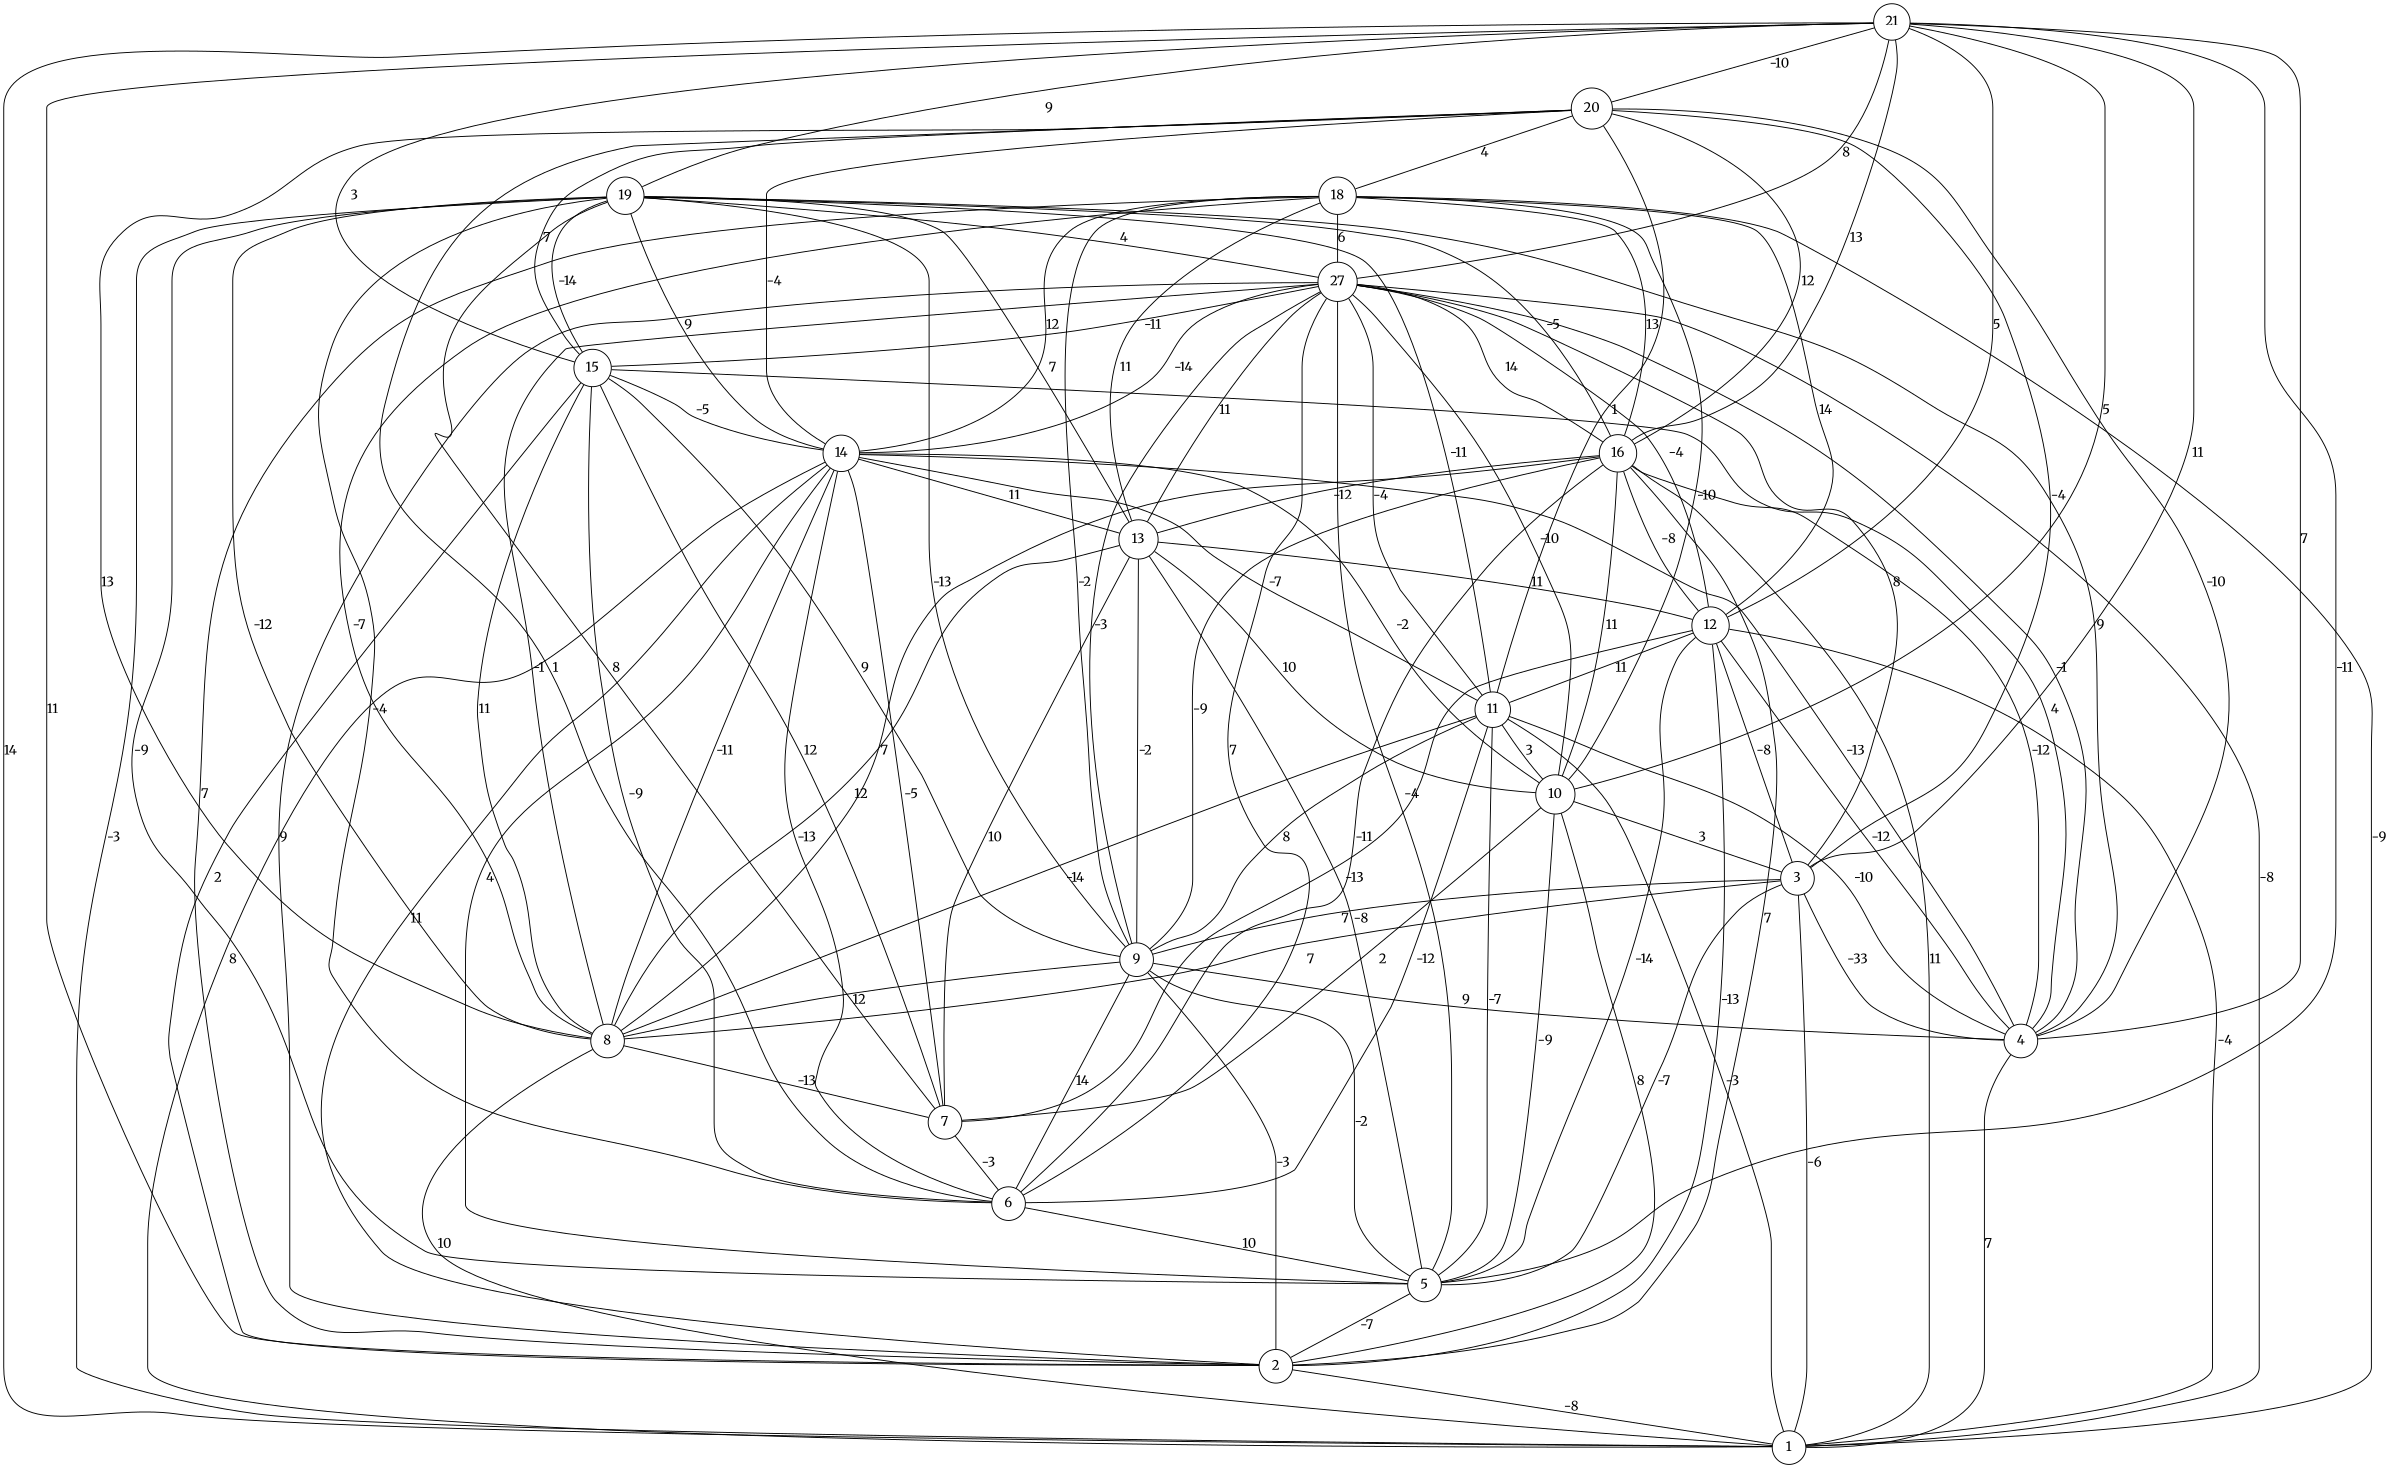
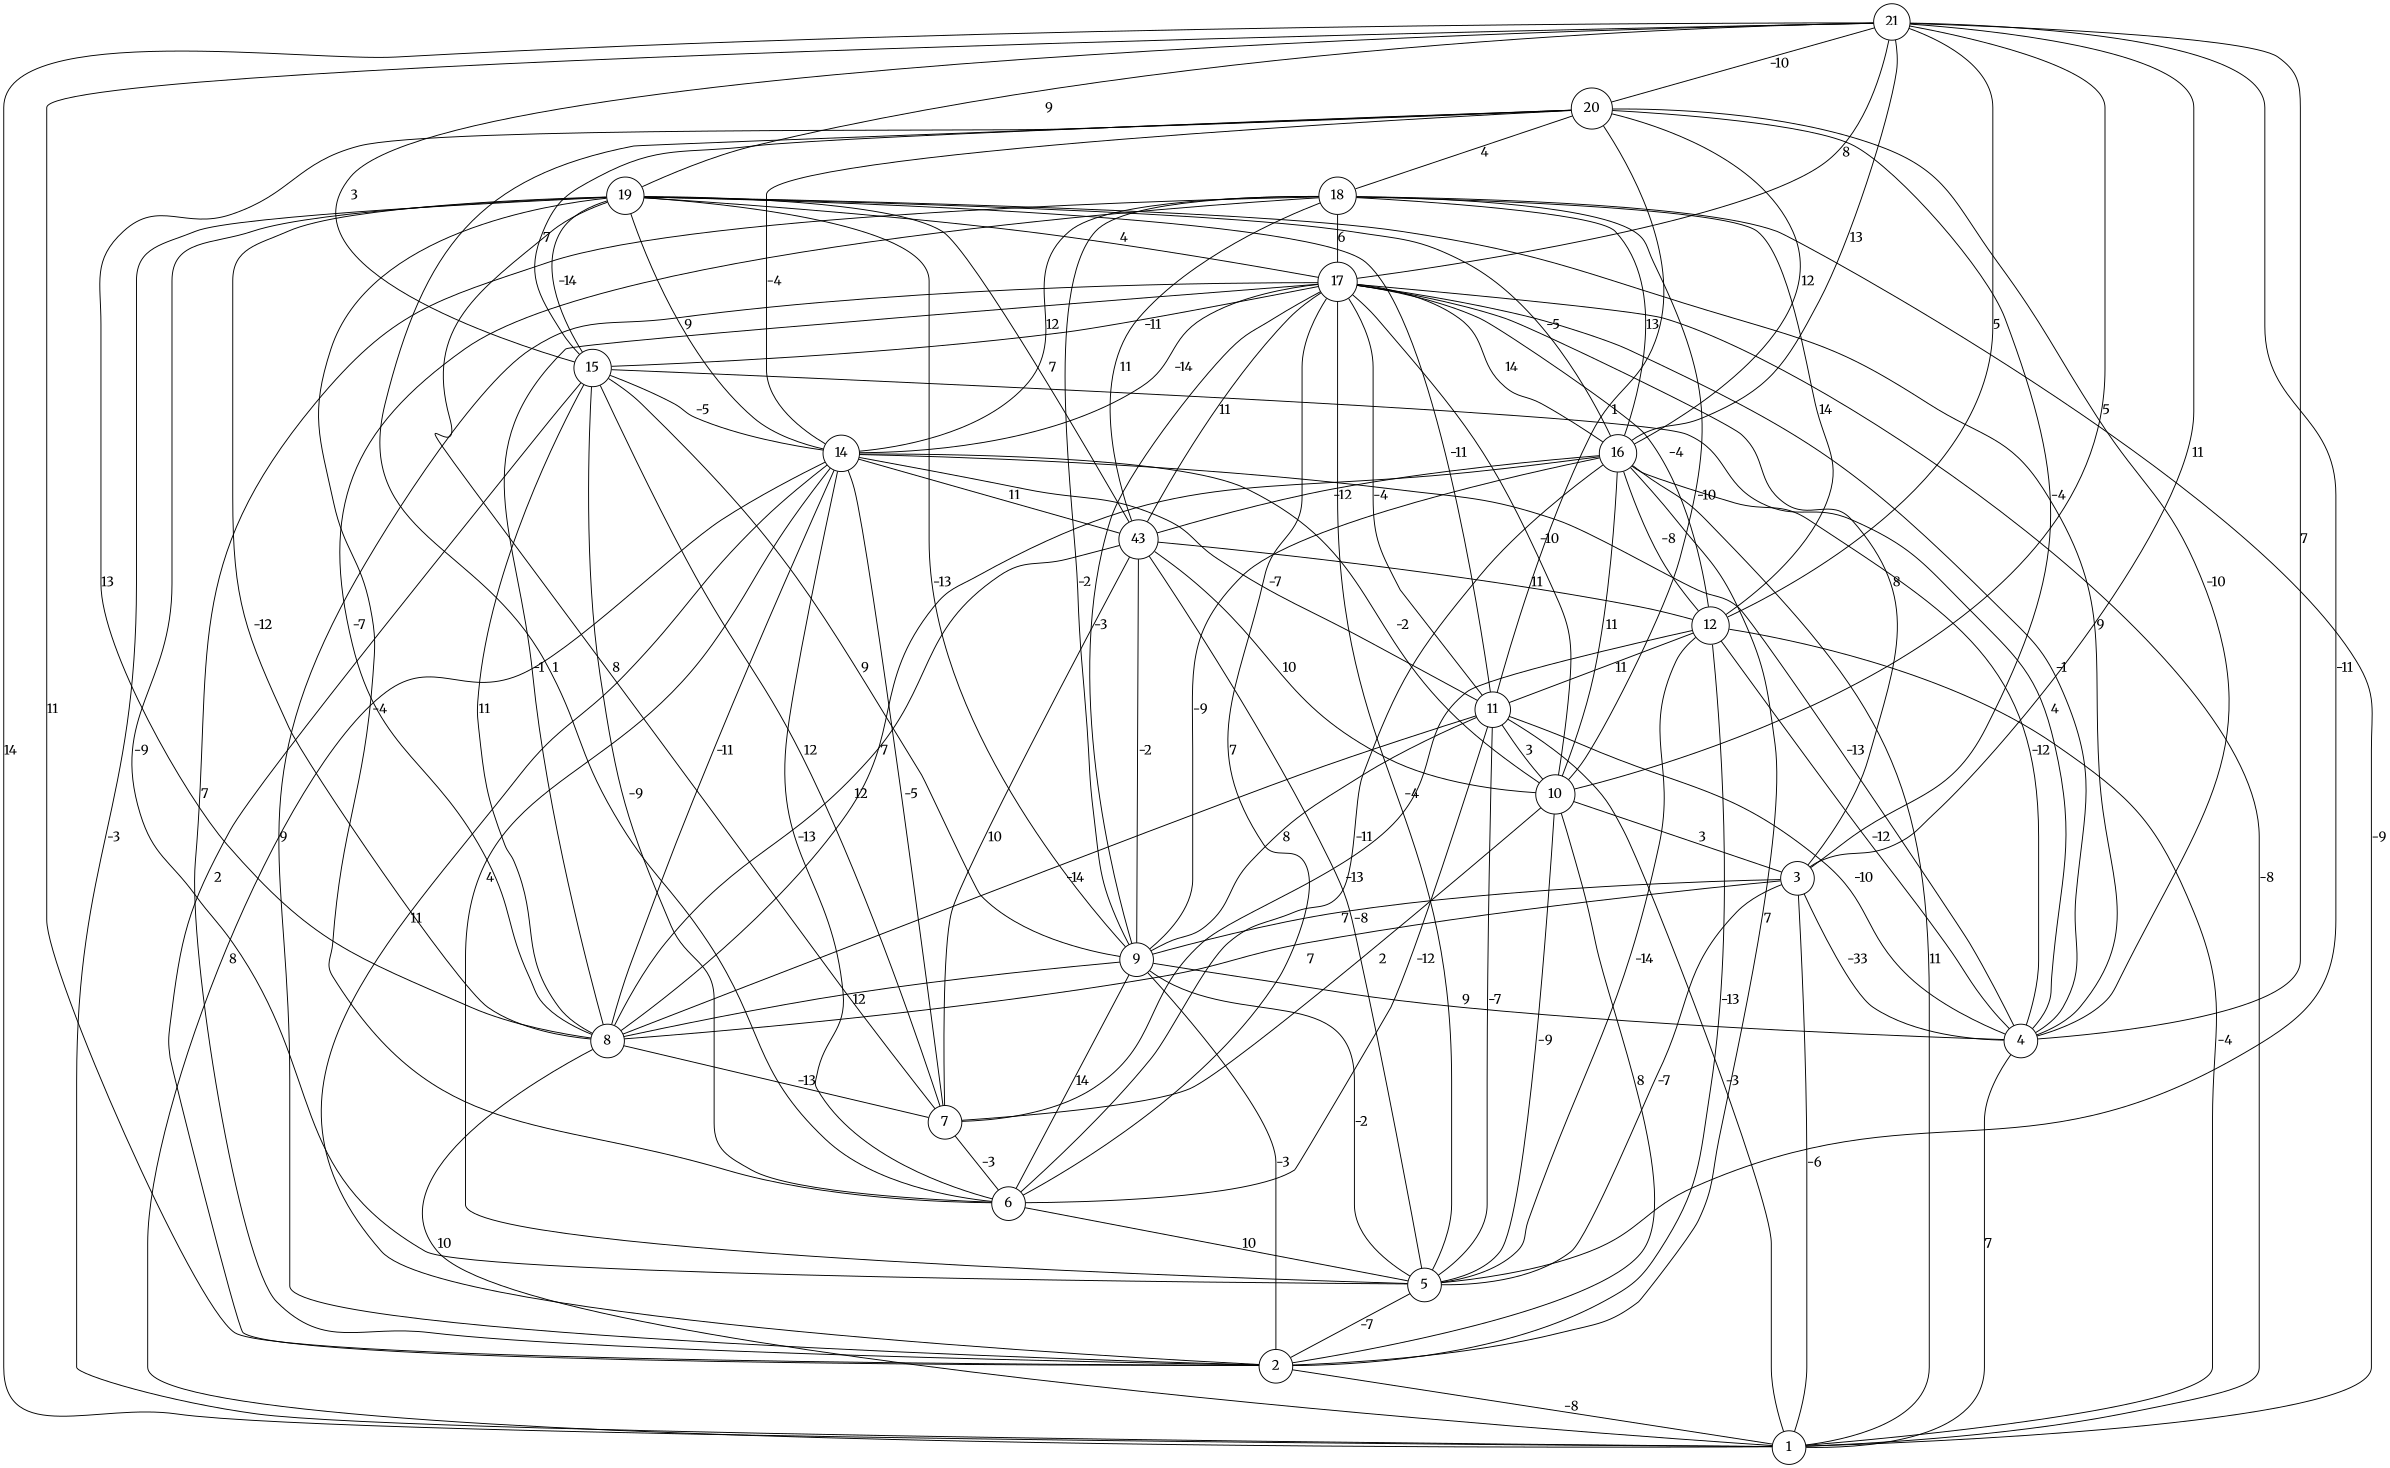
node "27": label "27" -> "17"
node "13": label "13" -> "43"
edge "12" -- "3": removed, label "-8"
